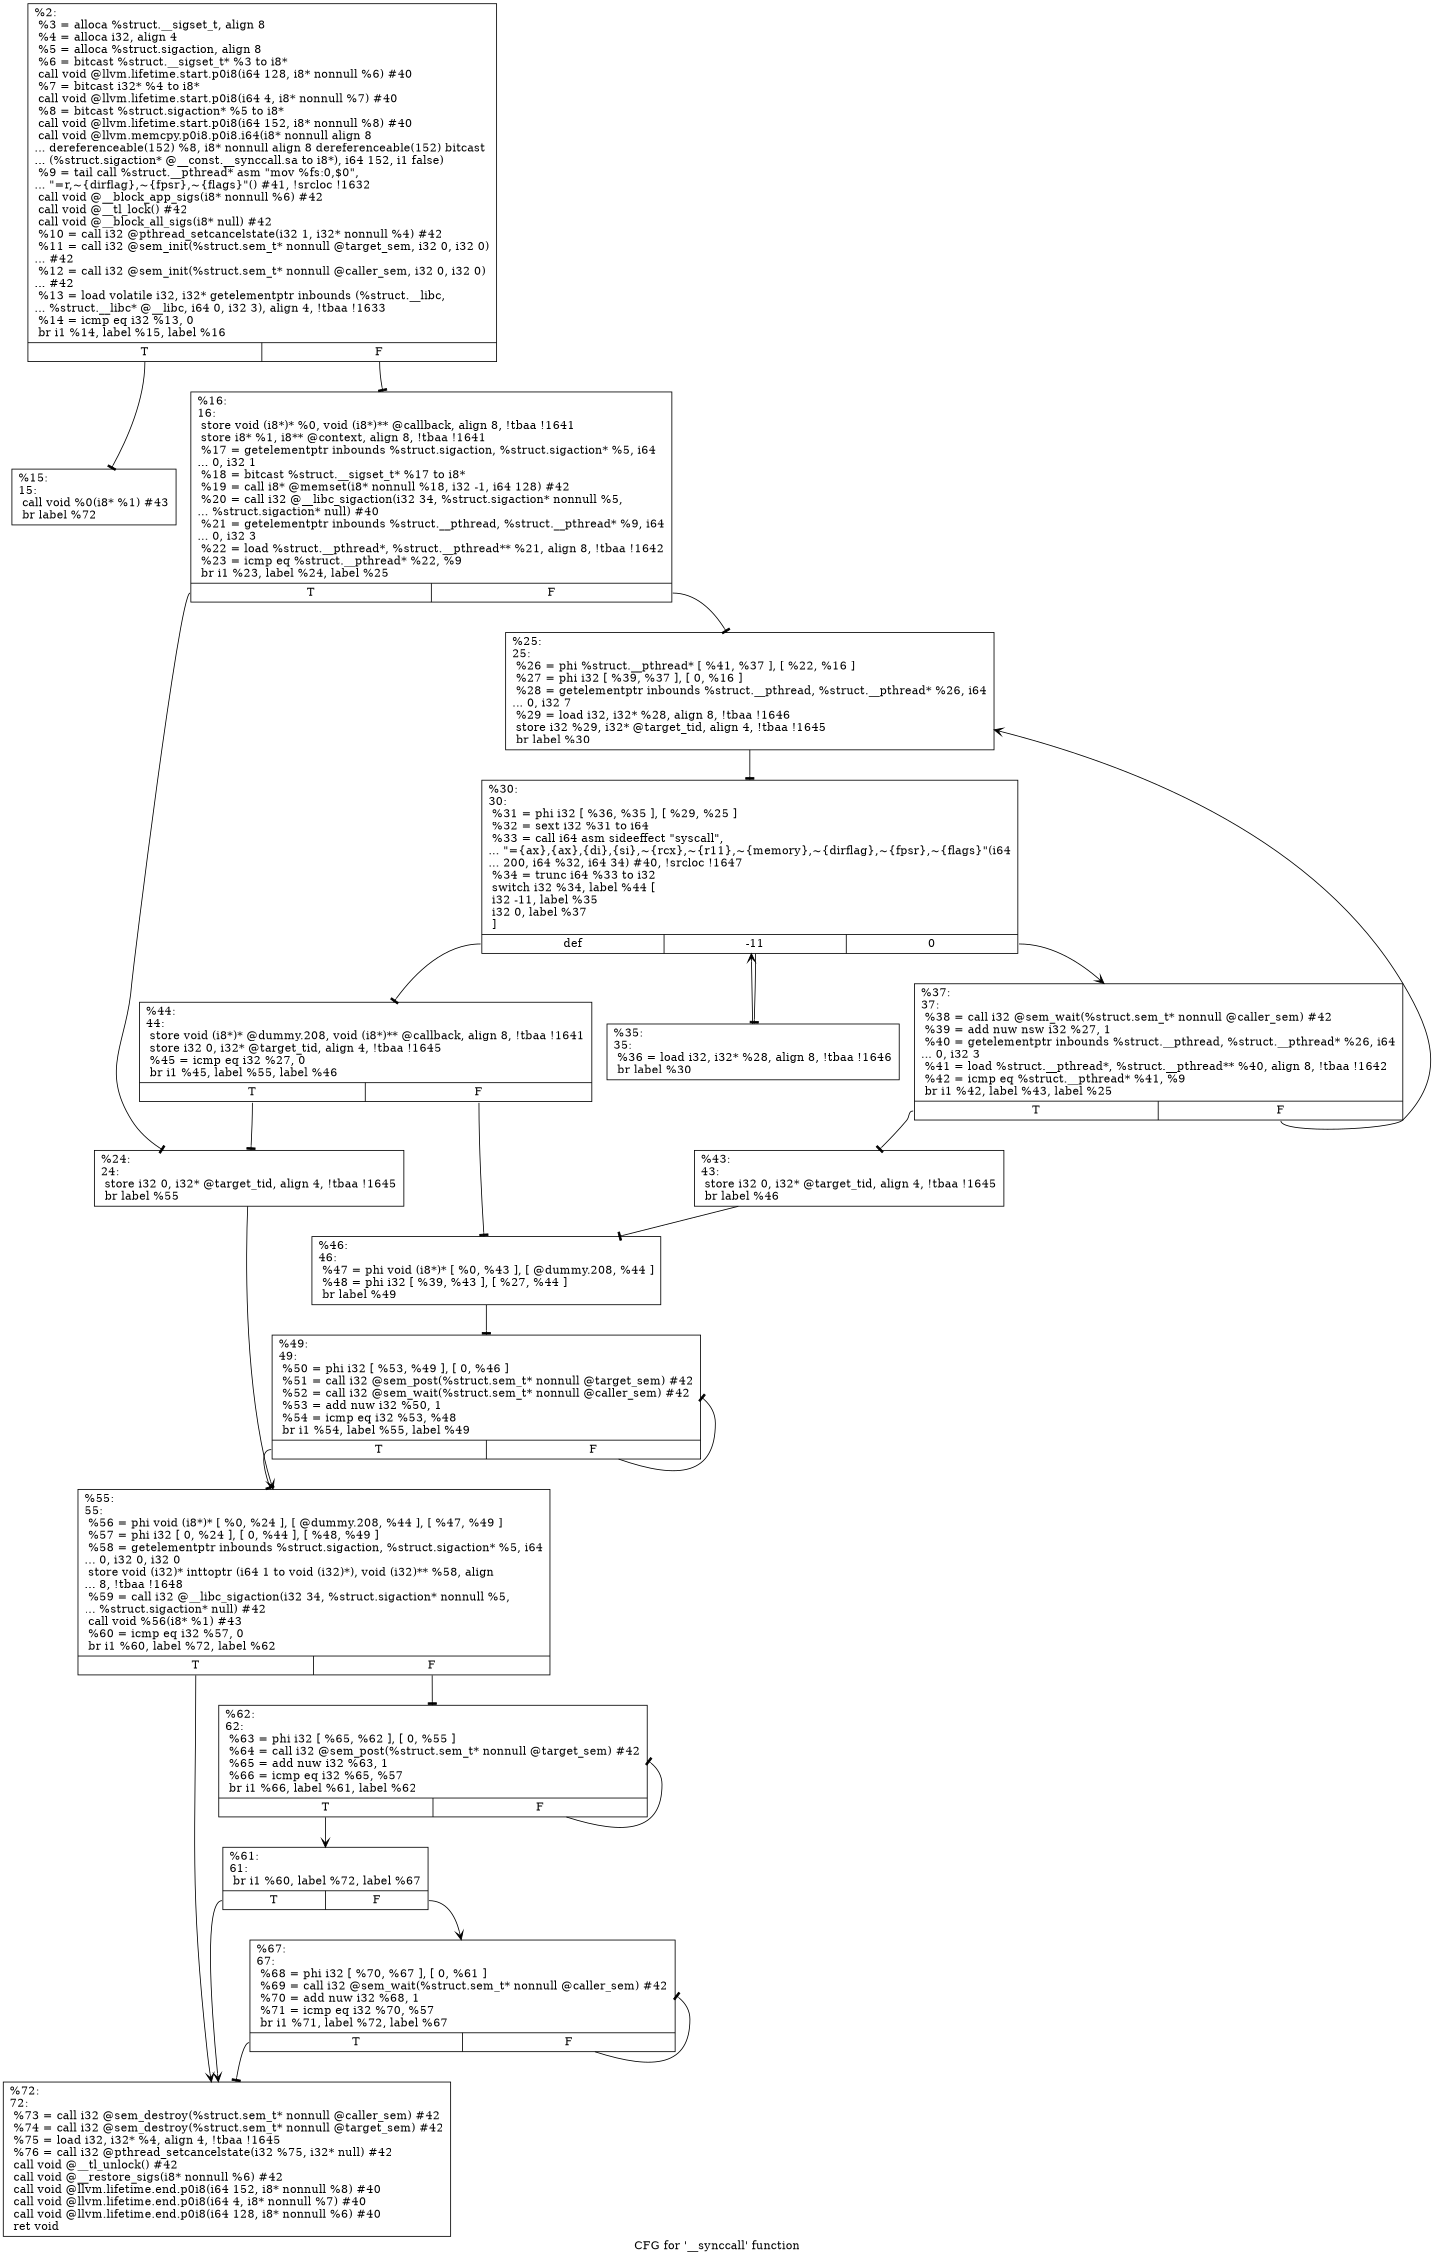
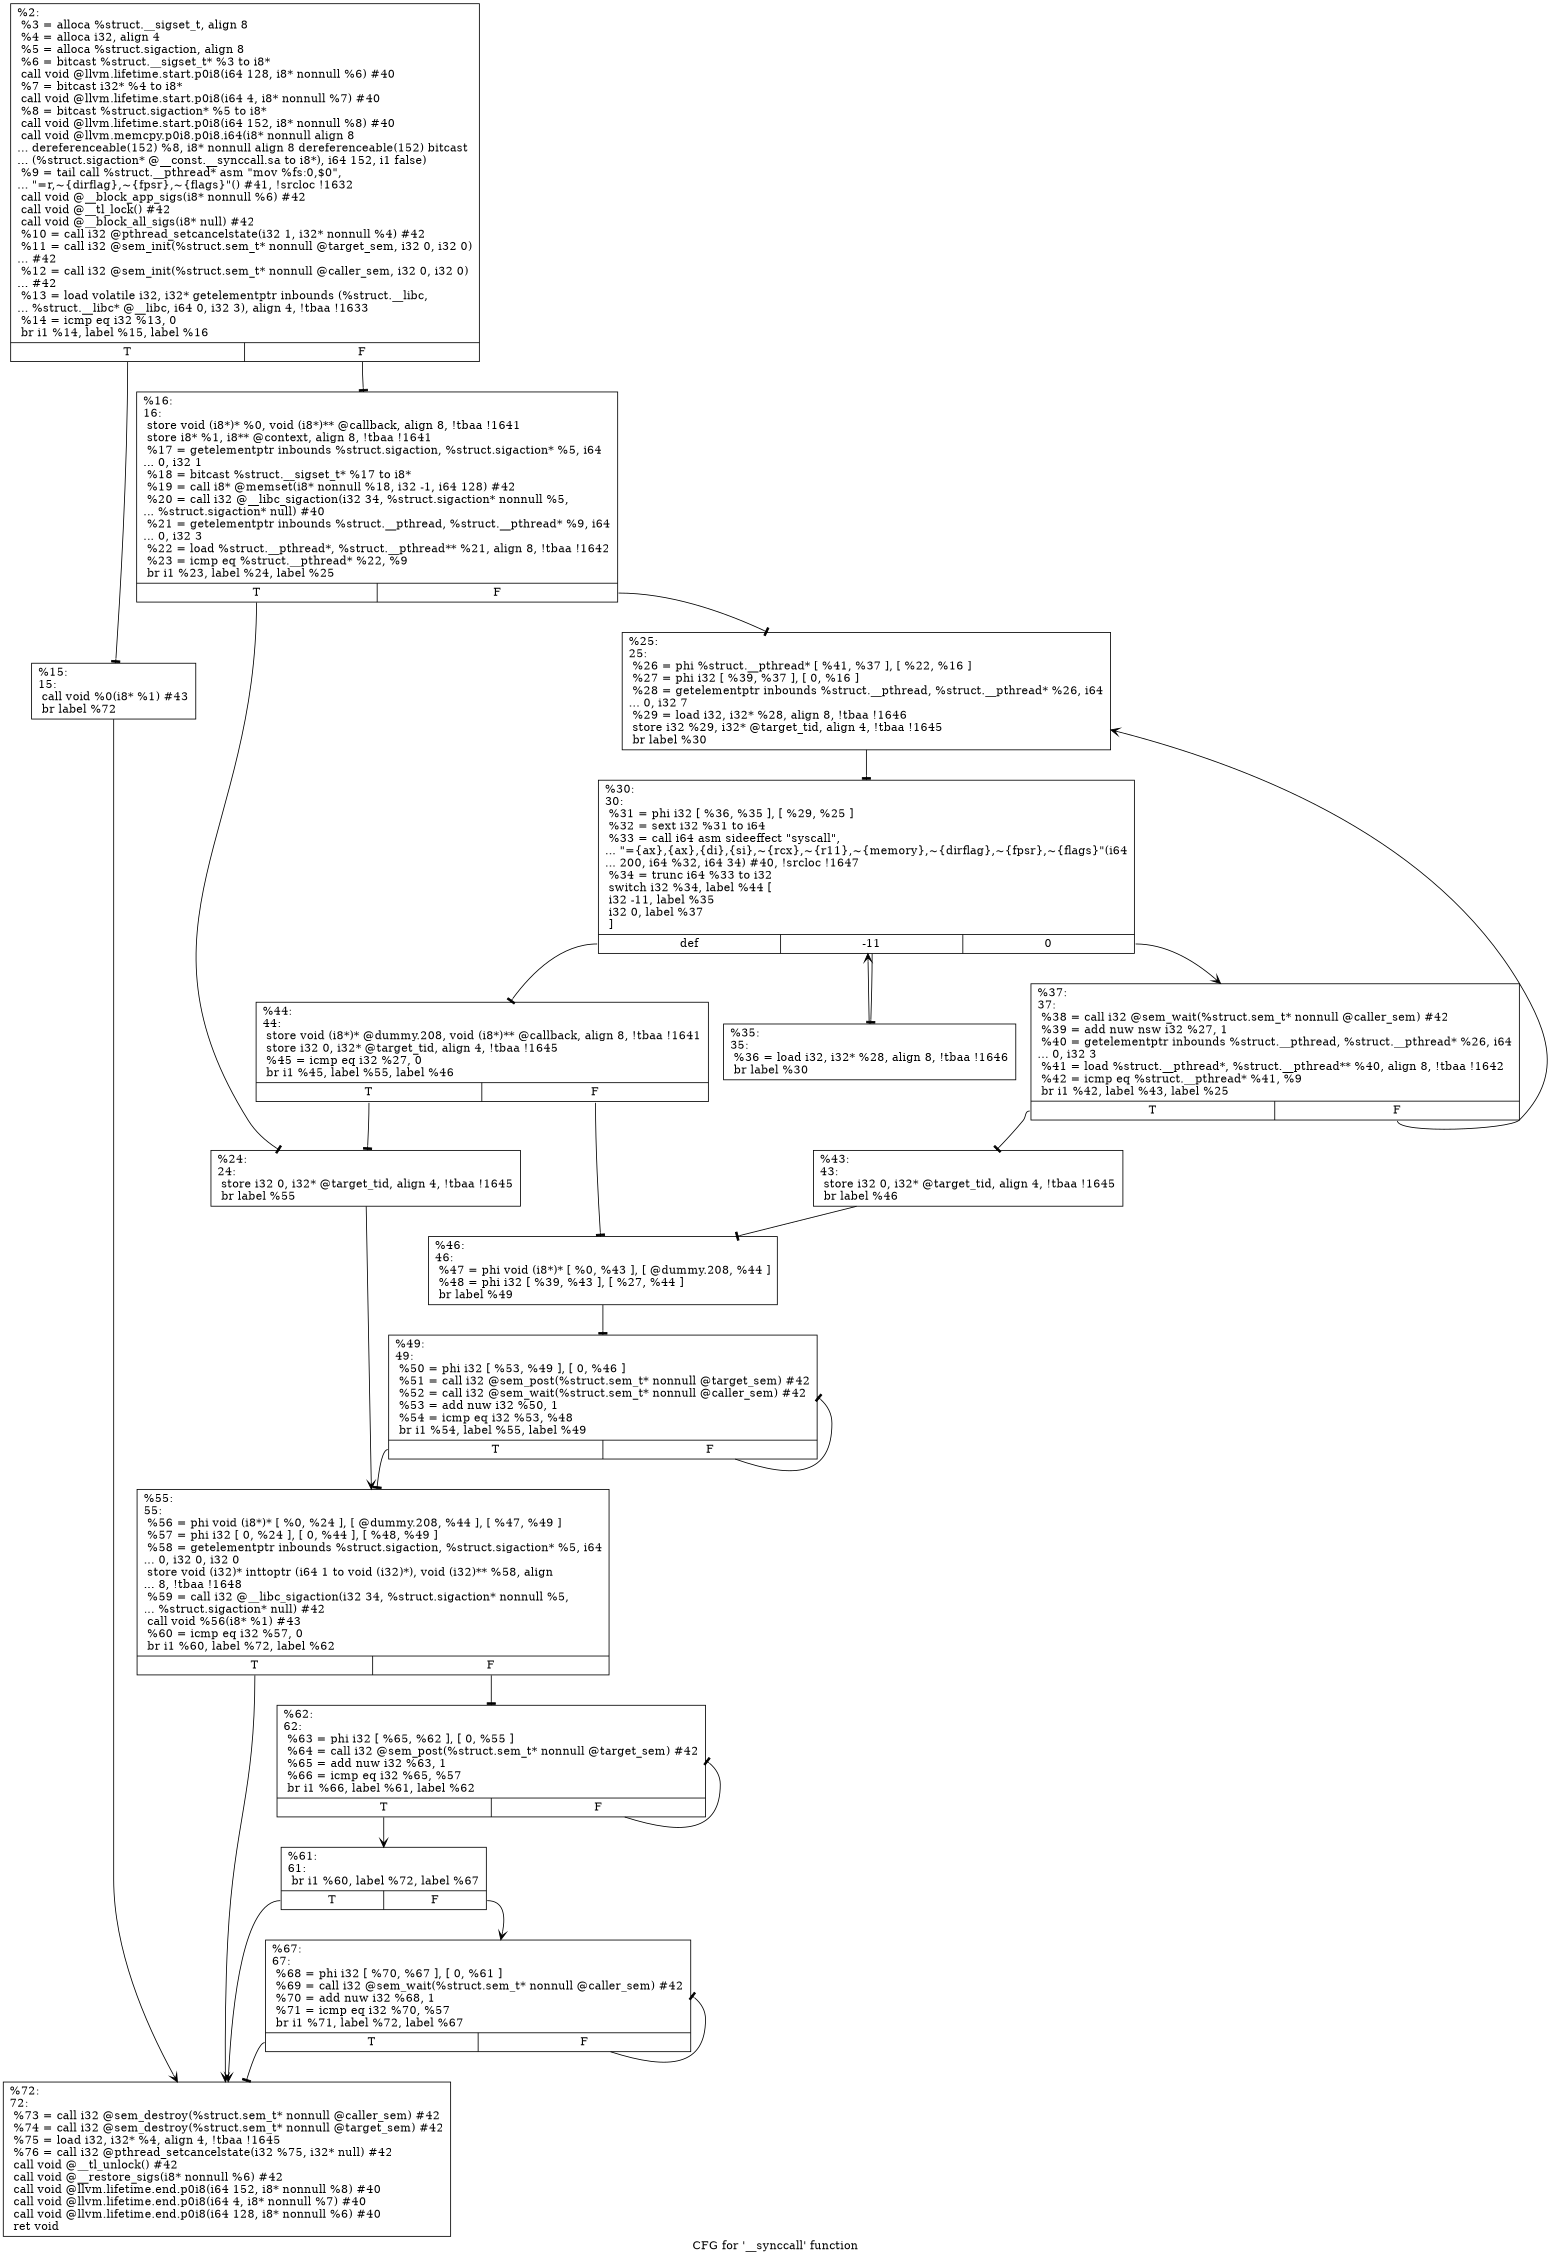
edge "%15:" -> "%72:": added
